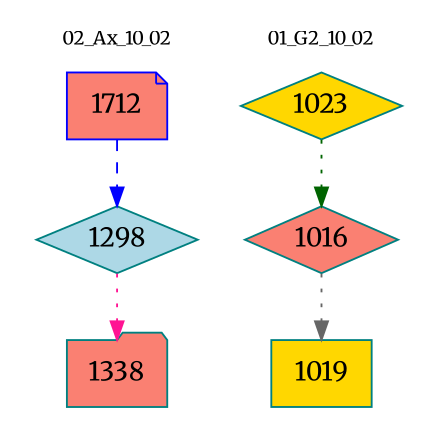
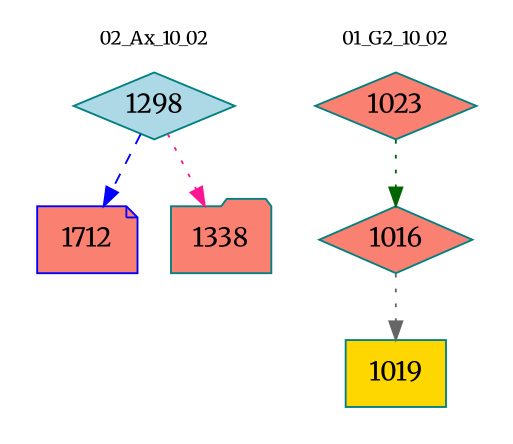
node "1023": fillcolor gold -> salmon
edge "1712" -> "1298": reversed
